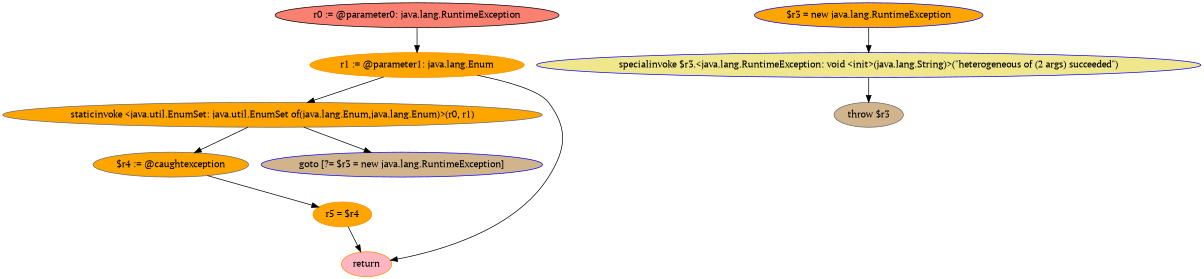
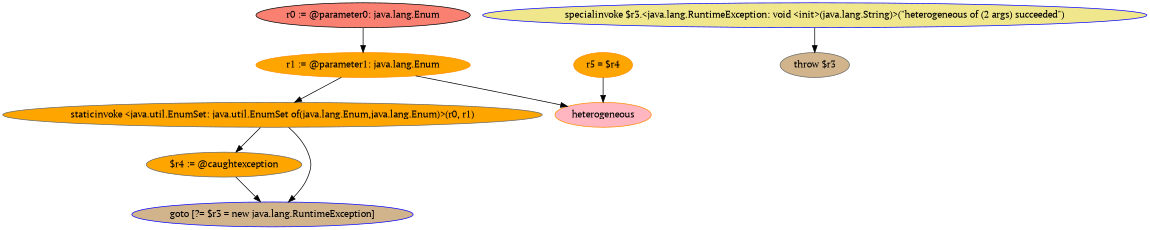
node "r0 := @parameter0: java.lang.RuntimeException": label "r0 := @parameter0: java.lang.RuntimeException" -> "r0 := @parameter0: java.lang.Enum"
node "$r3 = new java.lang.RuntimeException": removed
edge "$r4 := @caughtexception" -> "r5 = $r4": now "$r4 := @caughtexception" -> "goto [?= $r3 = new java.lang.RuntimeException]"
node "return": label "return" -> "heterogeneous"
